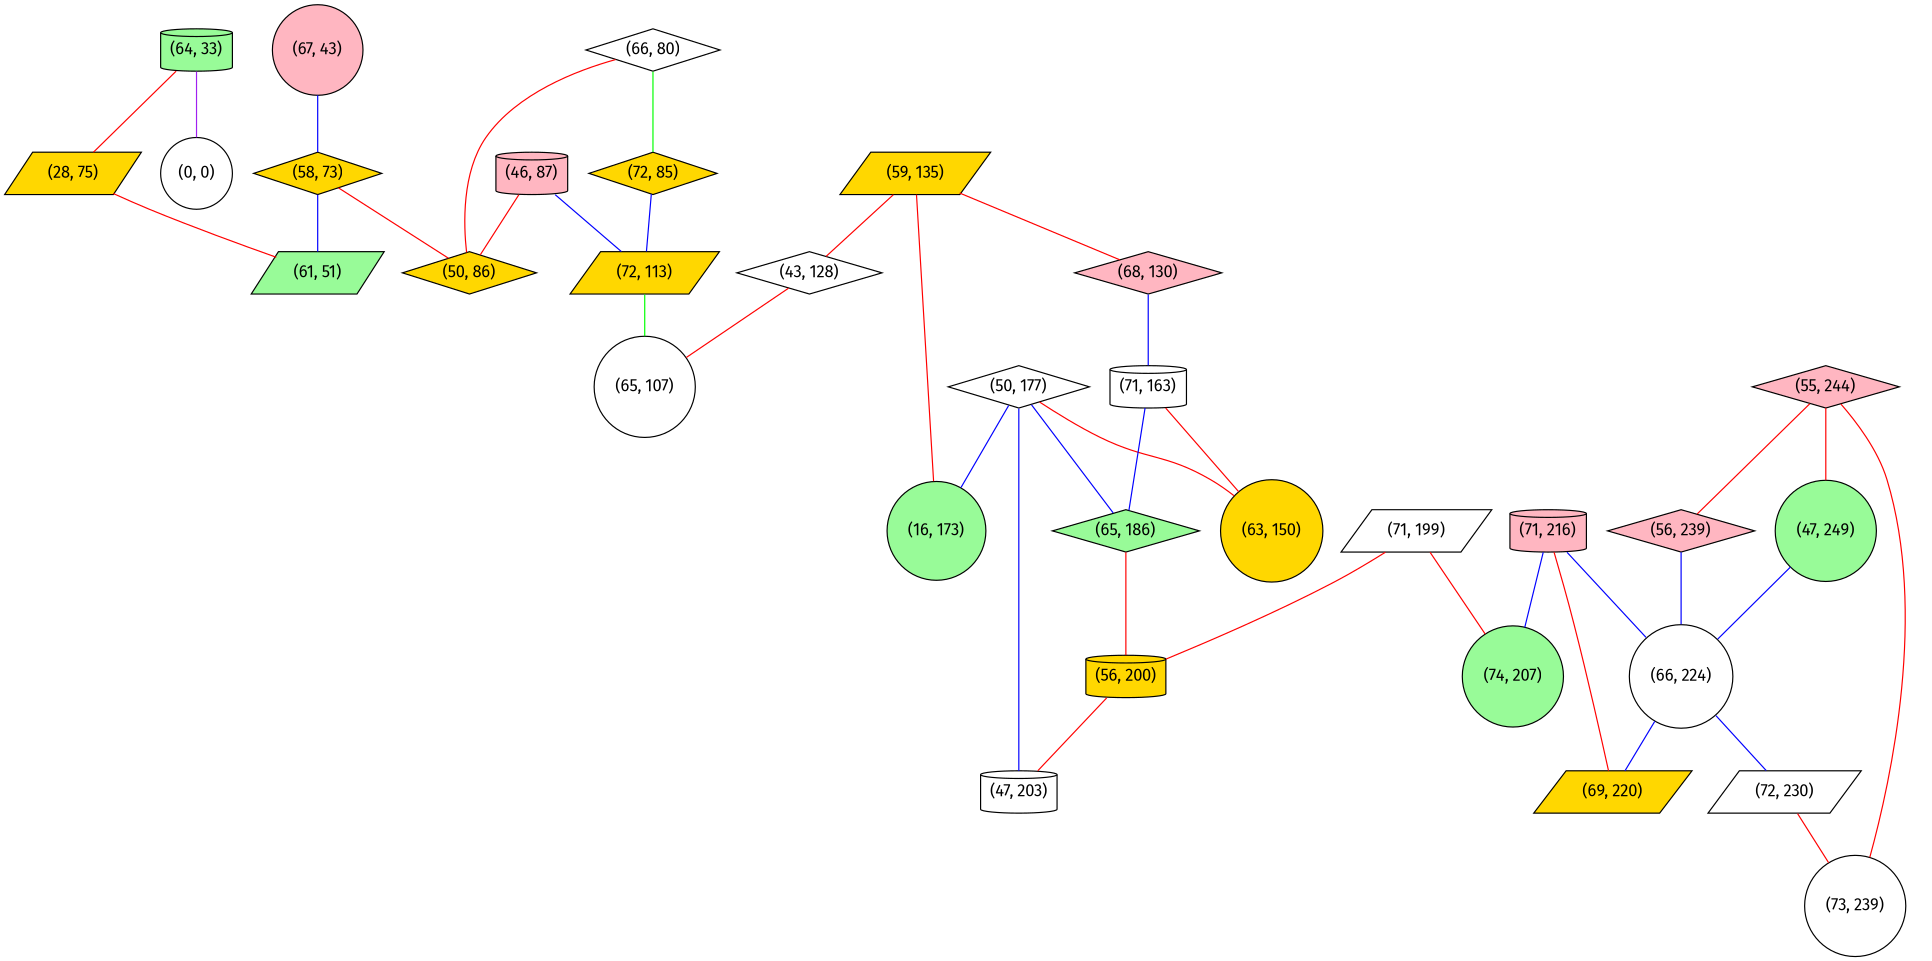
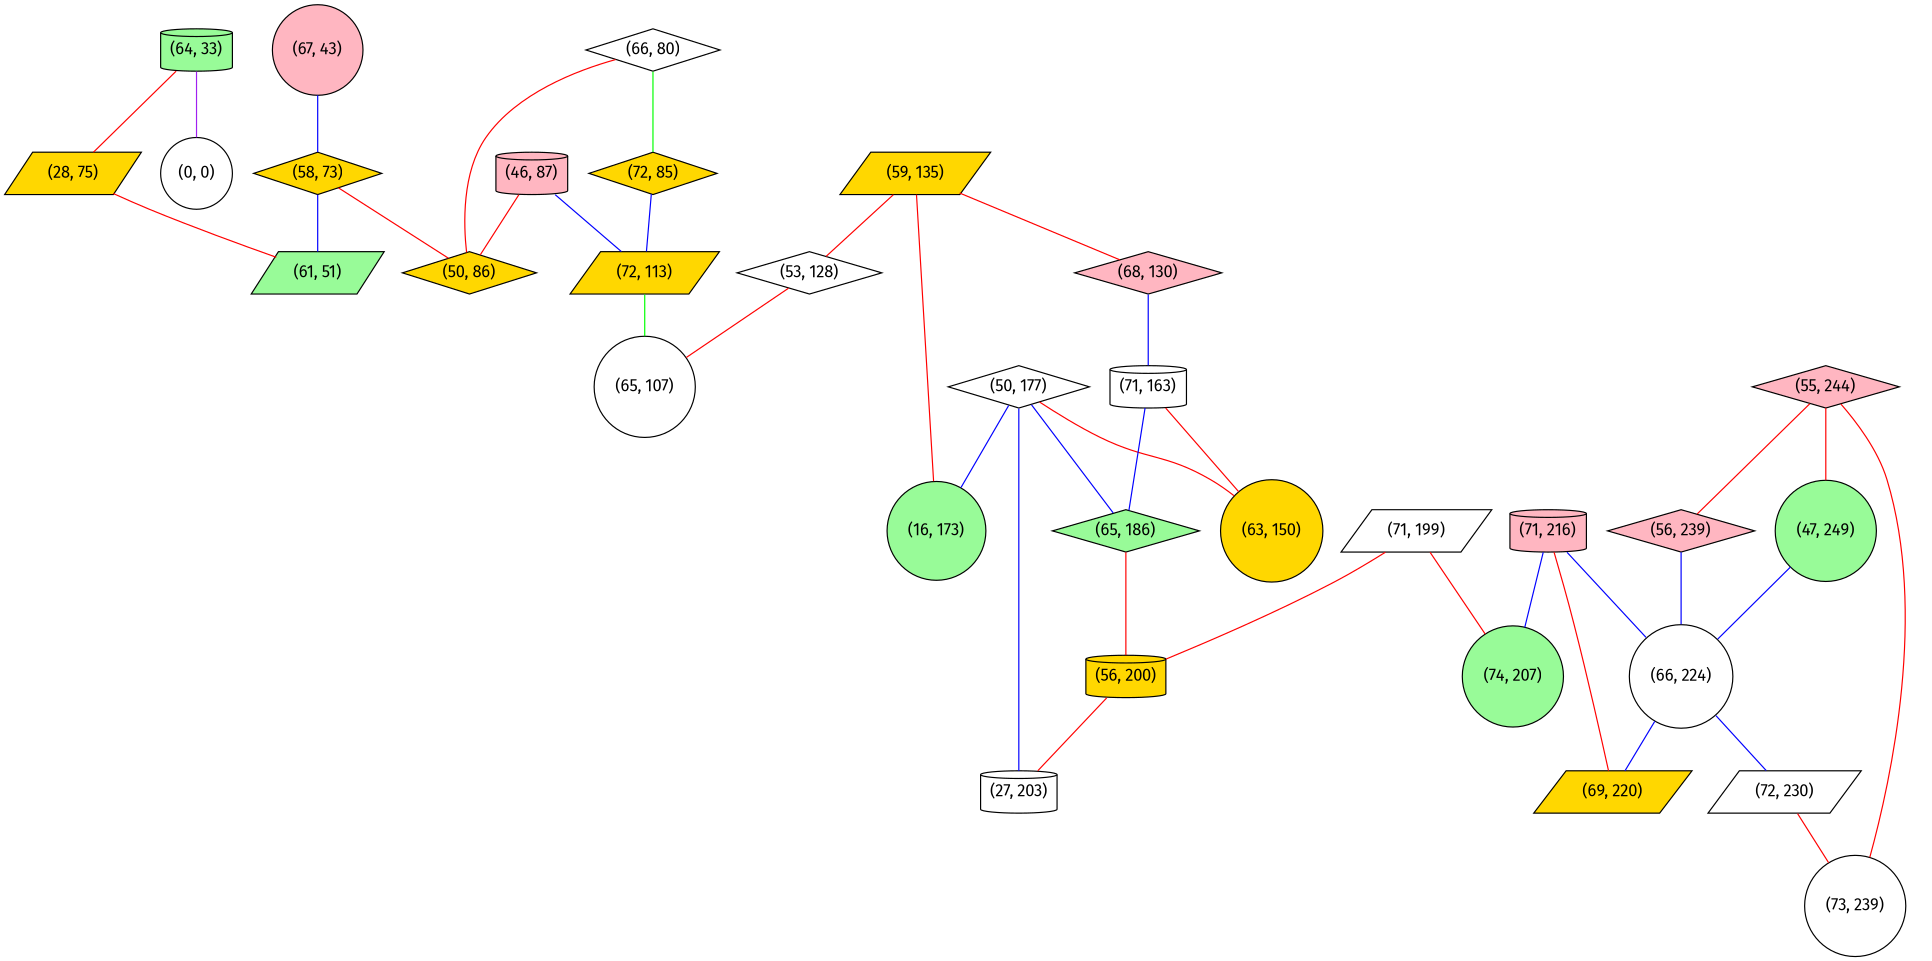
node "(43, 128)": label "(43, 128)" -> "(53, 128)"
node "(47, 203)": label "(47, 203)" -> "(27, 203)"
